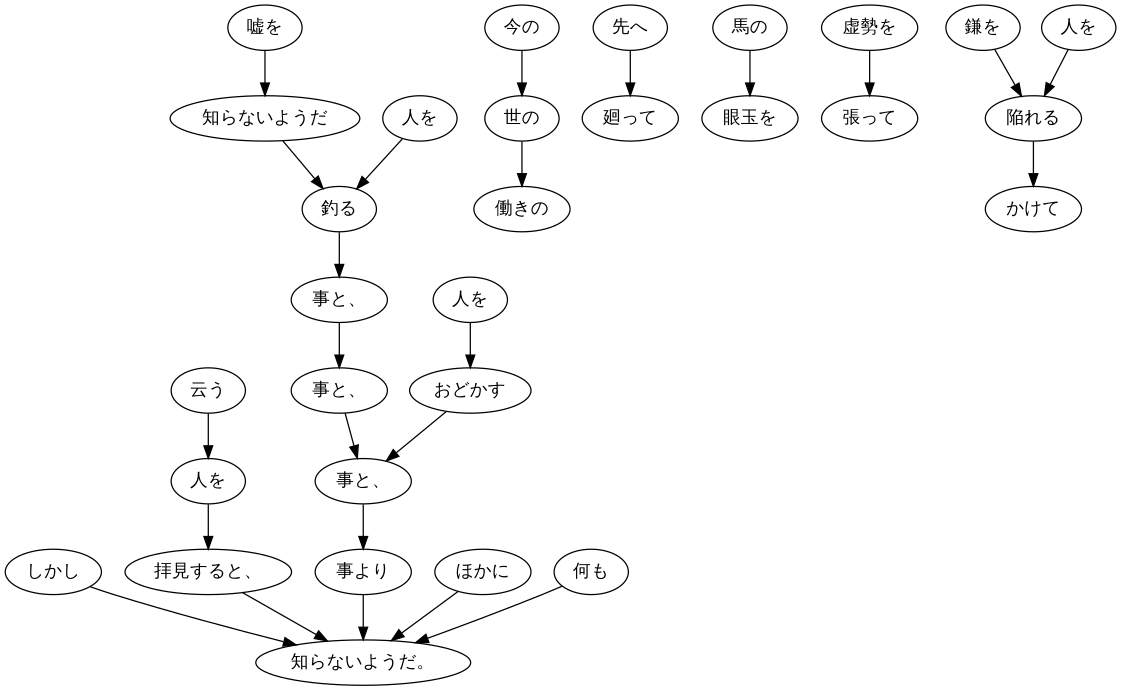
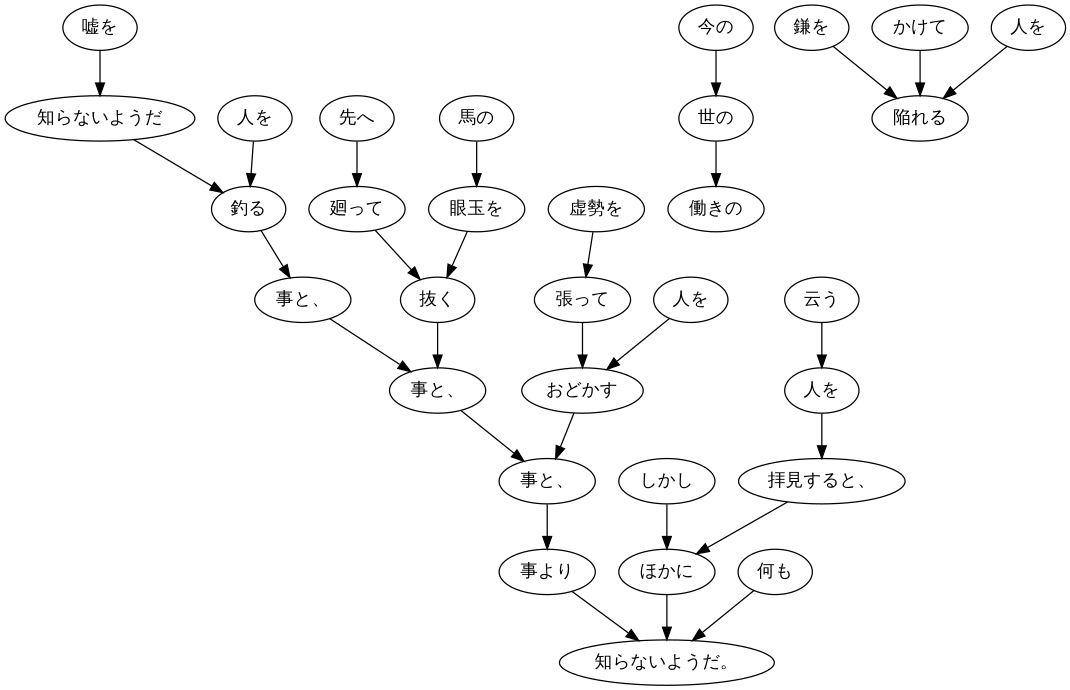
edge "陥れる" -> "かけて": reversed
node "抜く": added
edge "張って" -> "おどかす": added
edge "拝見すると、" -> "知らないようだ。": now "拝見すると、" -> "ほかに"
edge "しかし" -> "知らないようだ。": now "しかし" -> "ほかに"
